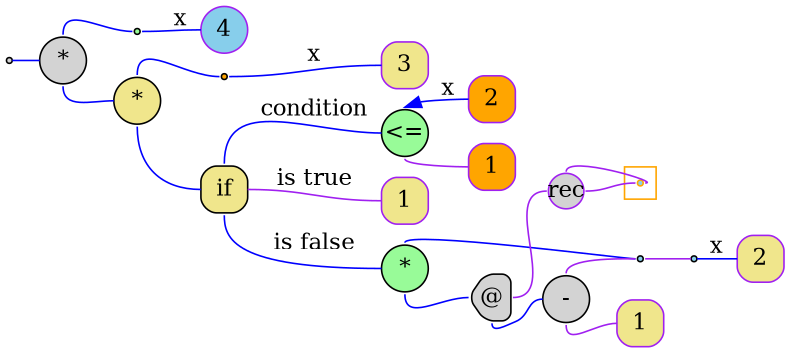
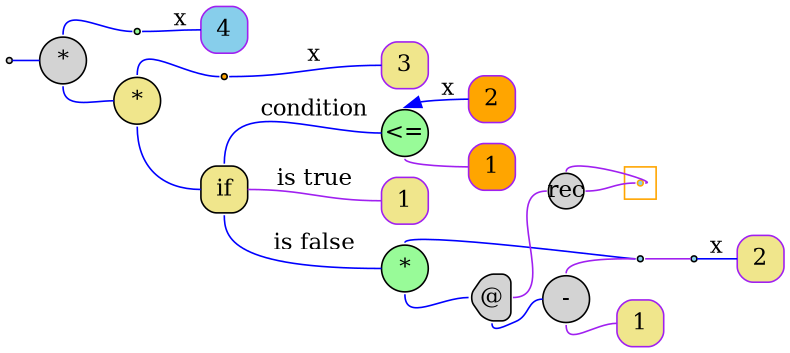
node "4": shape circle -> square
node "rec": color purple -> #000000
